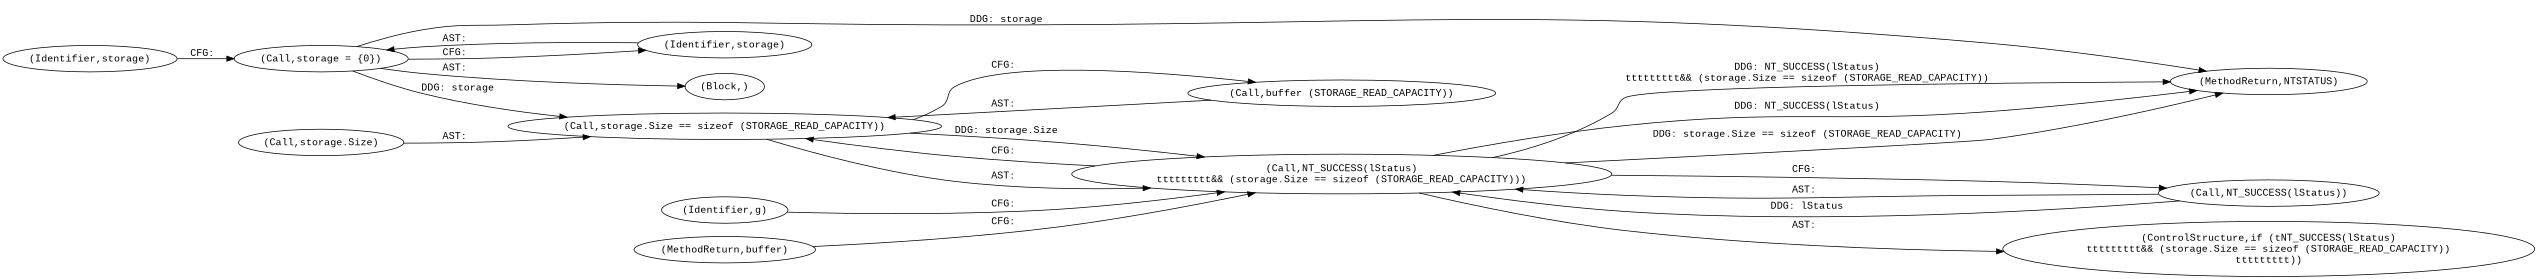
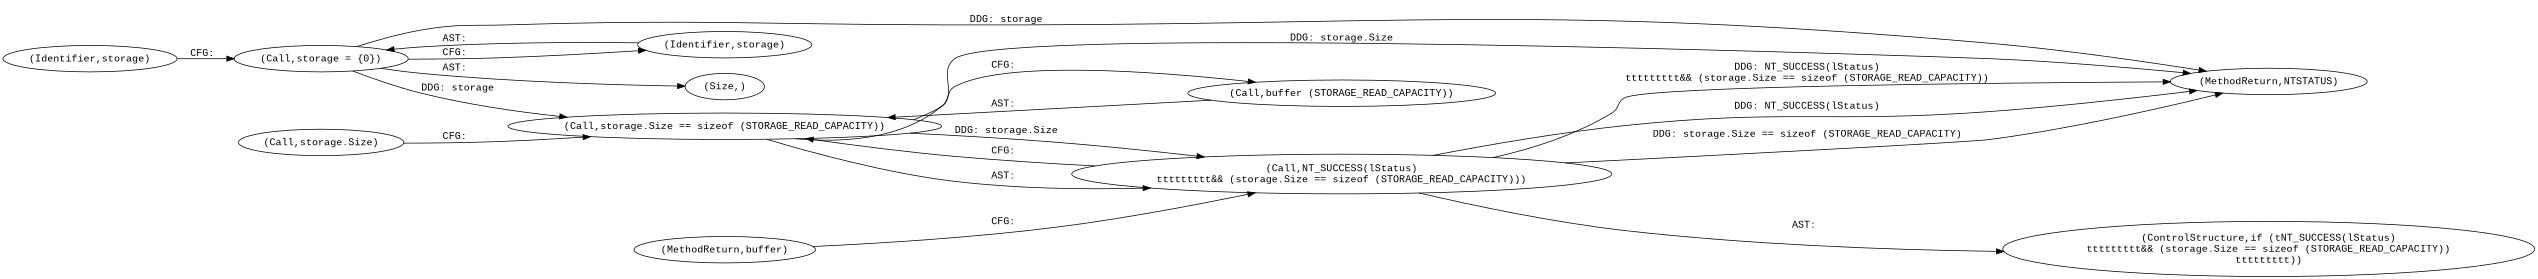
edge "(Call,storage.Size == sizeof (STORAGE_READ_CAPACITY))" -> "(MethodReturn,NTSTATUS)": added, label "DDG: storage.Size"
node "(Block,)": label "(Block,)" -> "(Size,)"
edge "(Call,storage.Size)" -> "(Call,storage.Size == sizeof (STORAGE_READ_CAPACITY))": label "AST: " -> "CFG: "
node "(Call,NT_SUCCESS(lStatus))": removed
node "(Identifier,g)": removed
